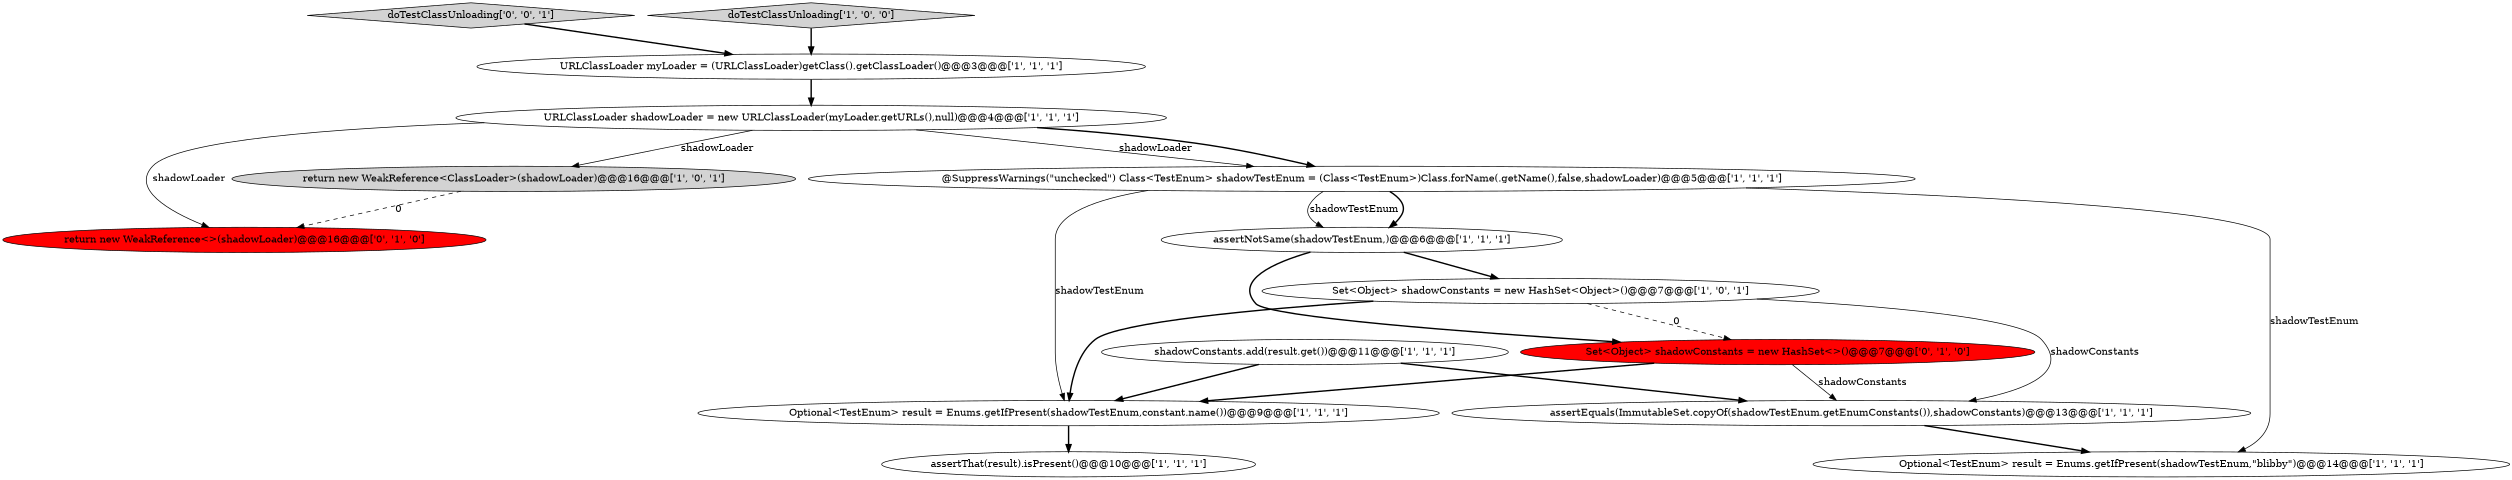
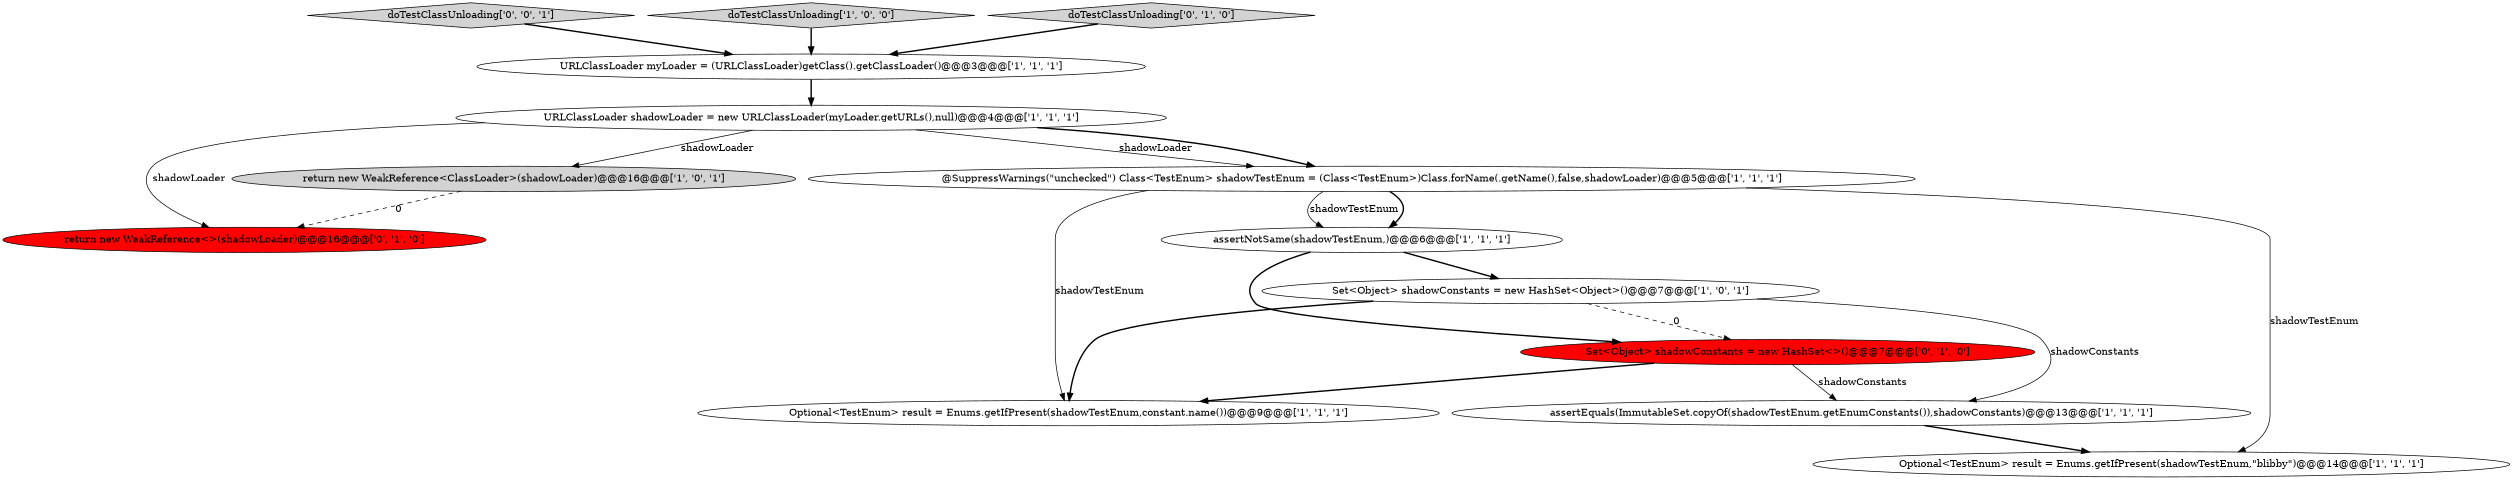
node "doTestClassUnloading['0', '1', '0']": added
node "shadowConstants.add(result.get())@@@11@@@['1', '1', '1']": removed
node "assertThat(result).isPresent()@@@10@@@['1', '1', '1']": removed
